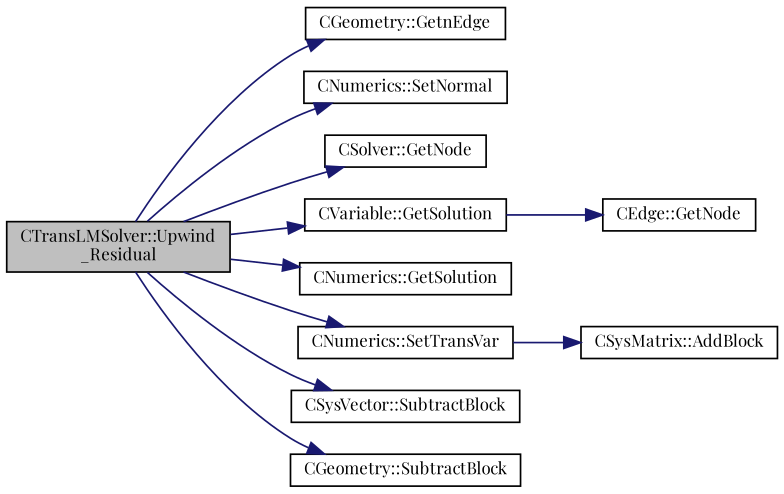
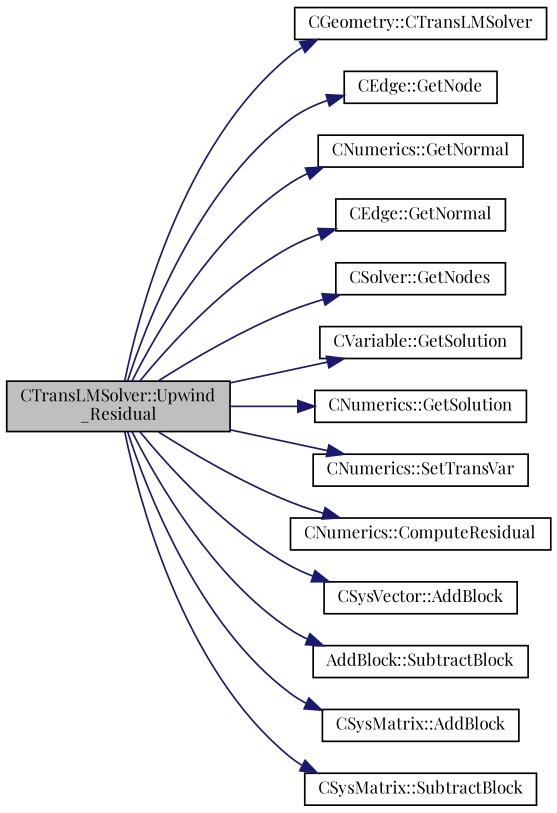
node "CGeometry::GetnEdge": label "CGeometry::GetnEdge" -> "CGeometry::CTransLMSolver"
node "CNumerics::SetNormal": label "CNumerics::SetNormal" -> "CNumerics::GetNormal"
node "CSolver::GetNode": label "CSolver::GetNode" -> "CSolver::GetNodes"
node "CEdge::GetNormal": added
edge "CVariable::GetSolution" -> "CEdge::GetNode": now "CTransLMSolver::Upwind _Residual" -> "CEdge::GetNode"
edge "CNumerics::SetTransVar" -> "CSysMatrix::AddBlock": now "CTransLMSolver::Upwind _Residual" -> "CSysMatrix::AddBlock"
node "CSysVector::SubtractBlock": label "CSysVector::SubtractBlock" -> "AddBlock::SubtractBlock"
node "CGeometry::SubtractBlock": label "CGeometry::SubtractBlock" -> "CSysMatrix::SubtractBlock"
node "CNumerics::ComputeResidual": added
node "CSysVector::AddBlock": added
